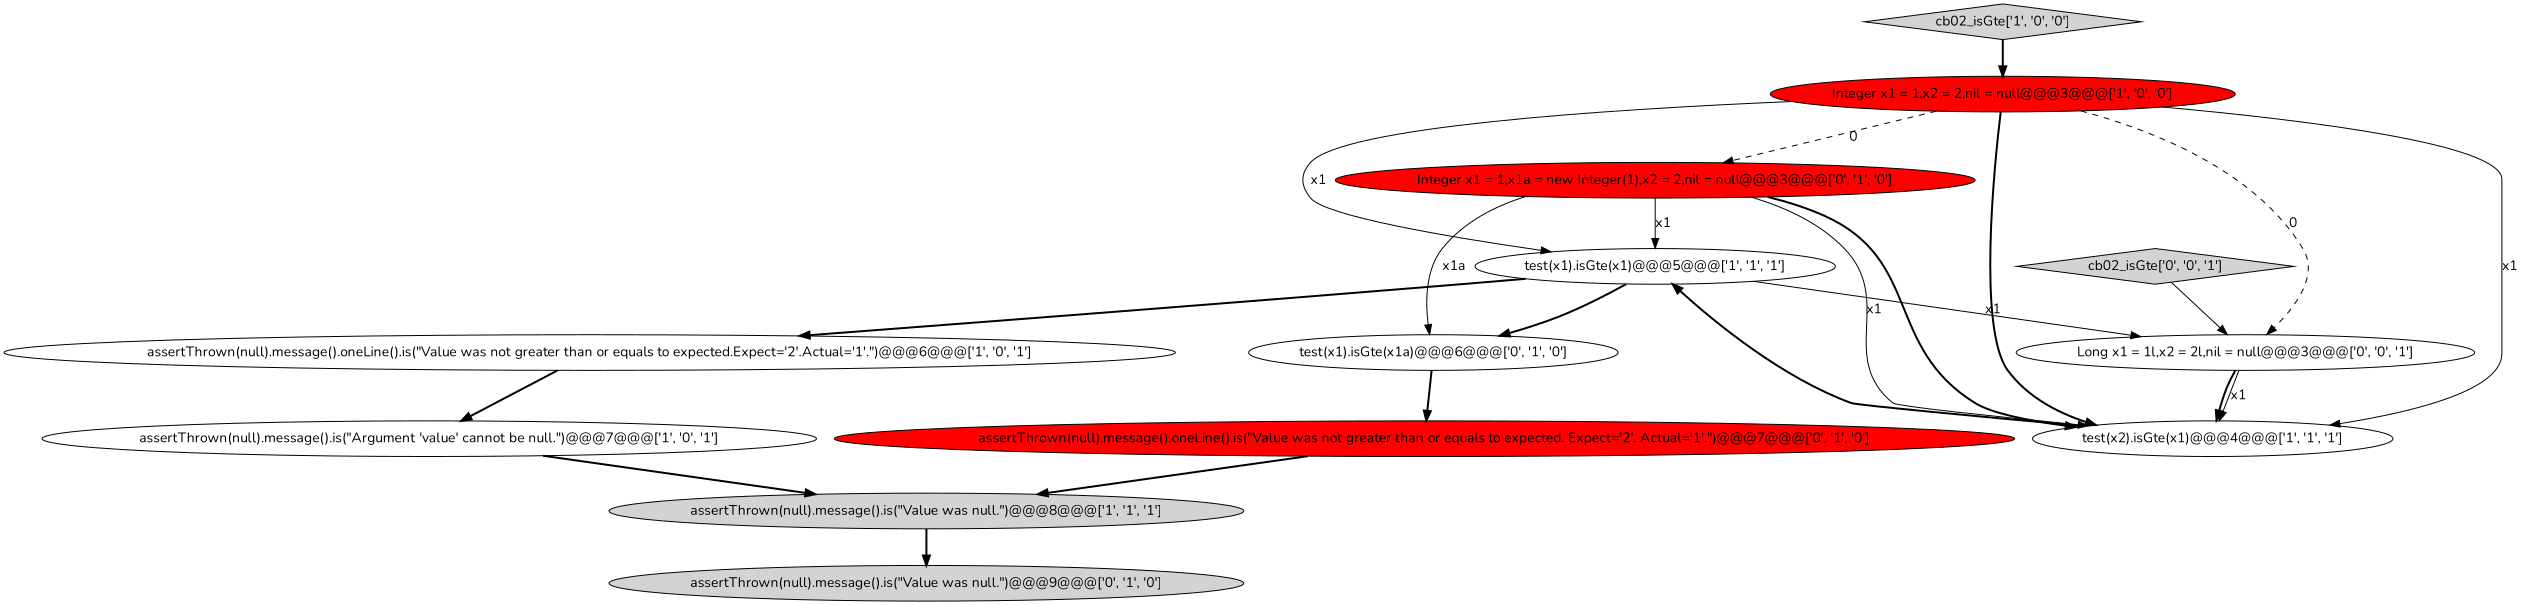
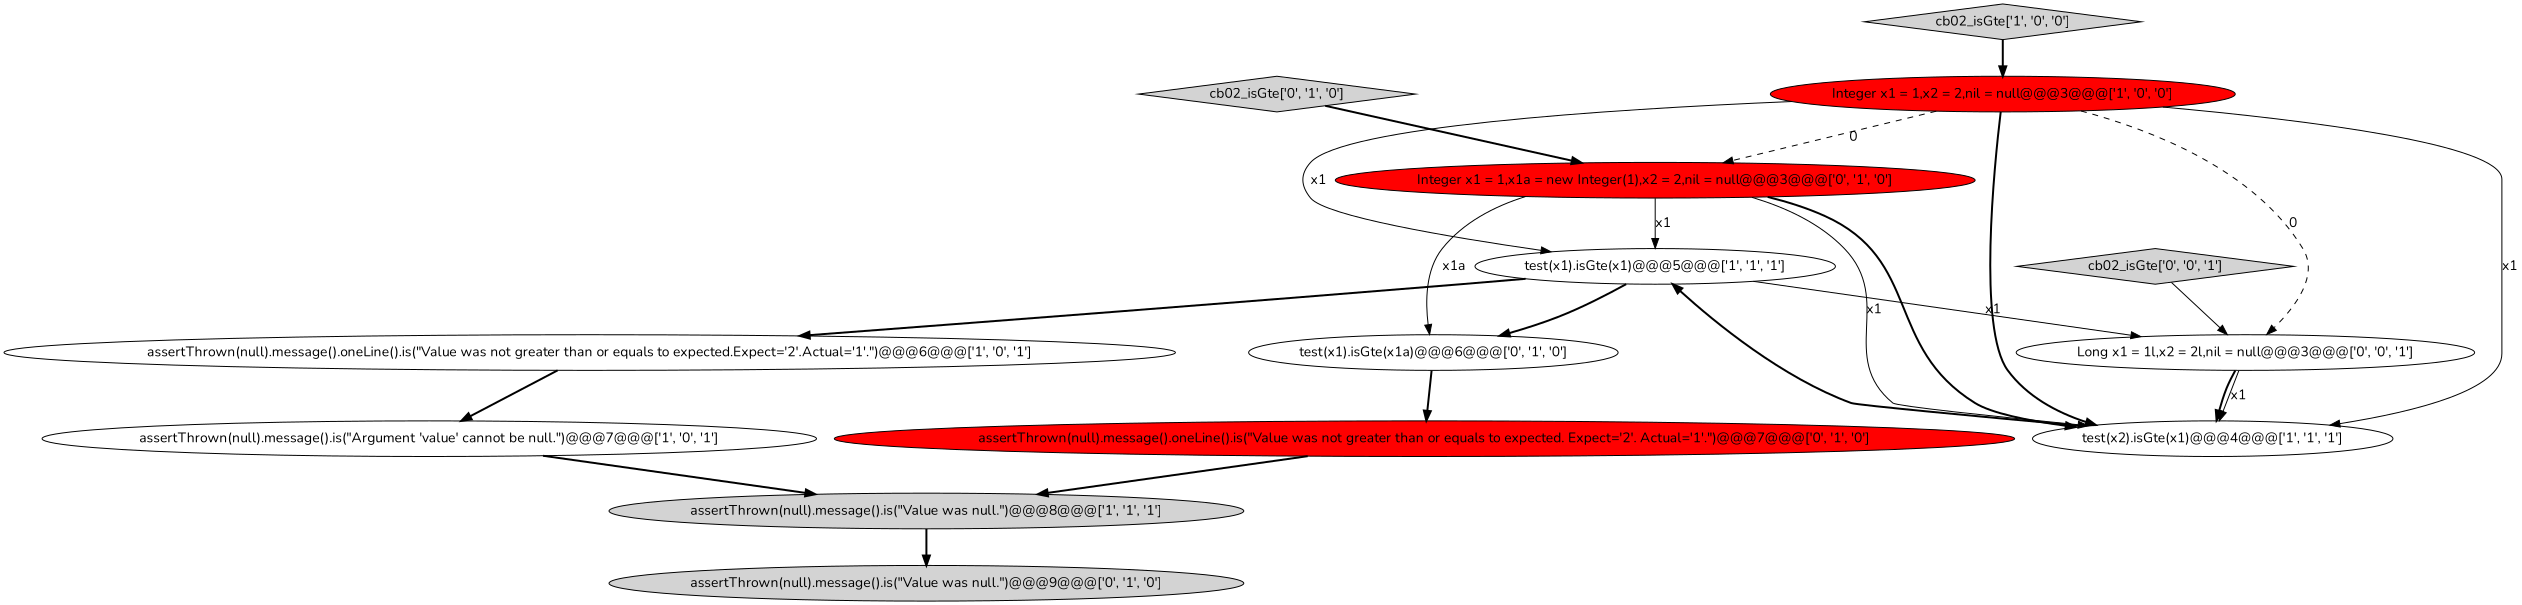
node "cb02_isGte['0', '1', '0']": added
